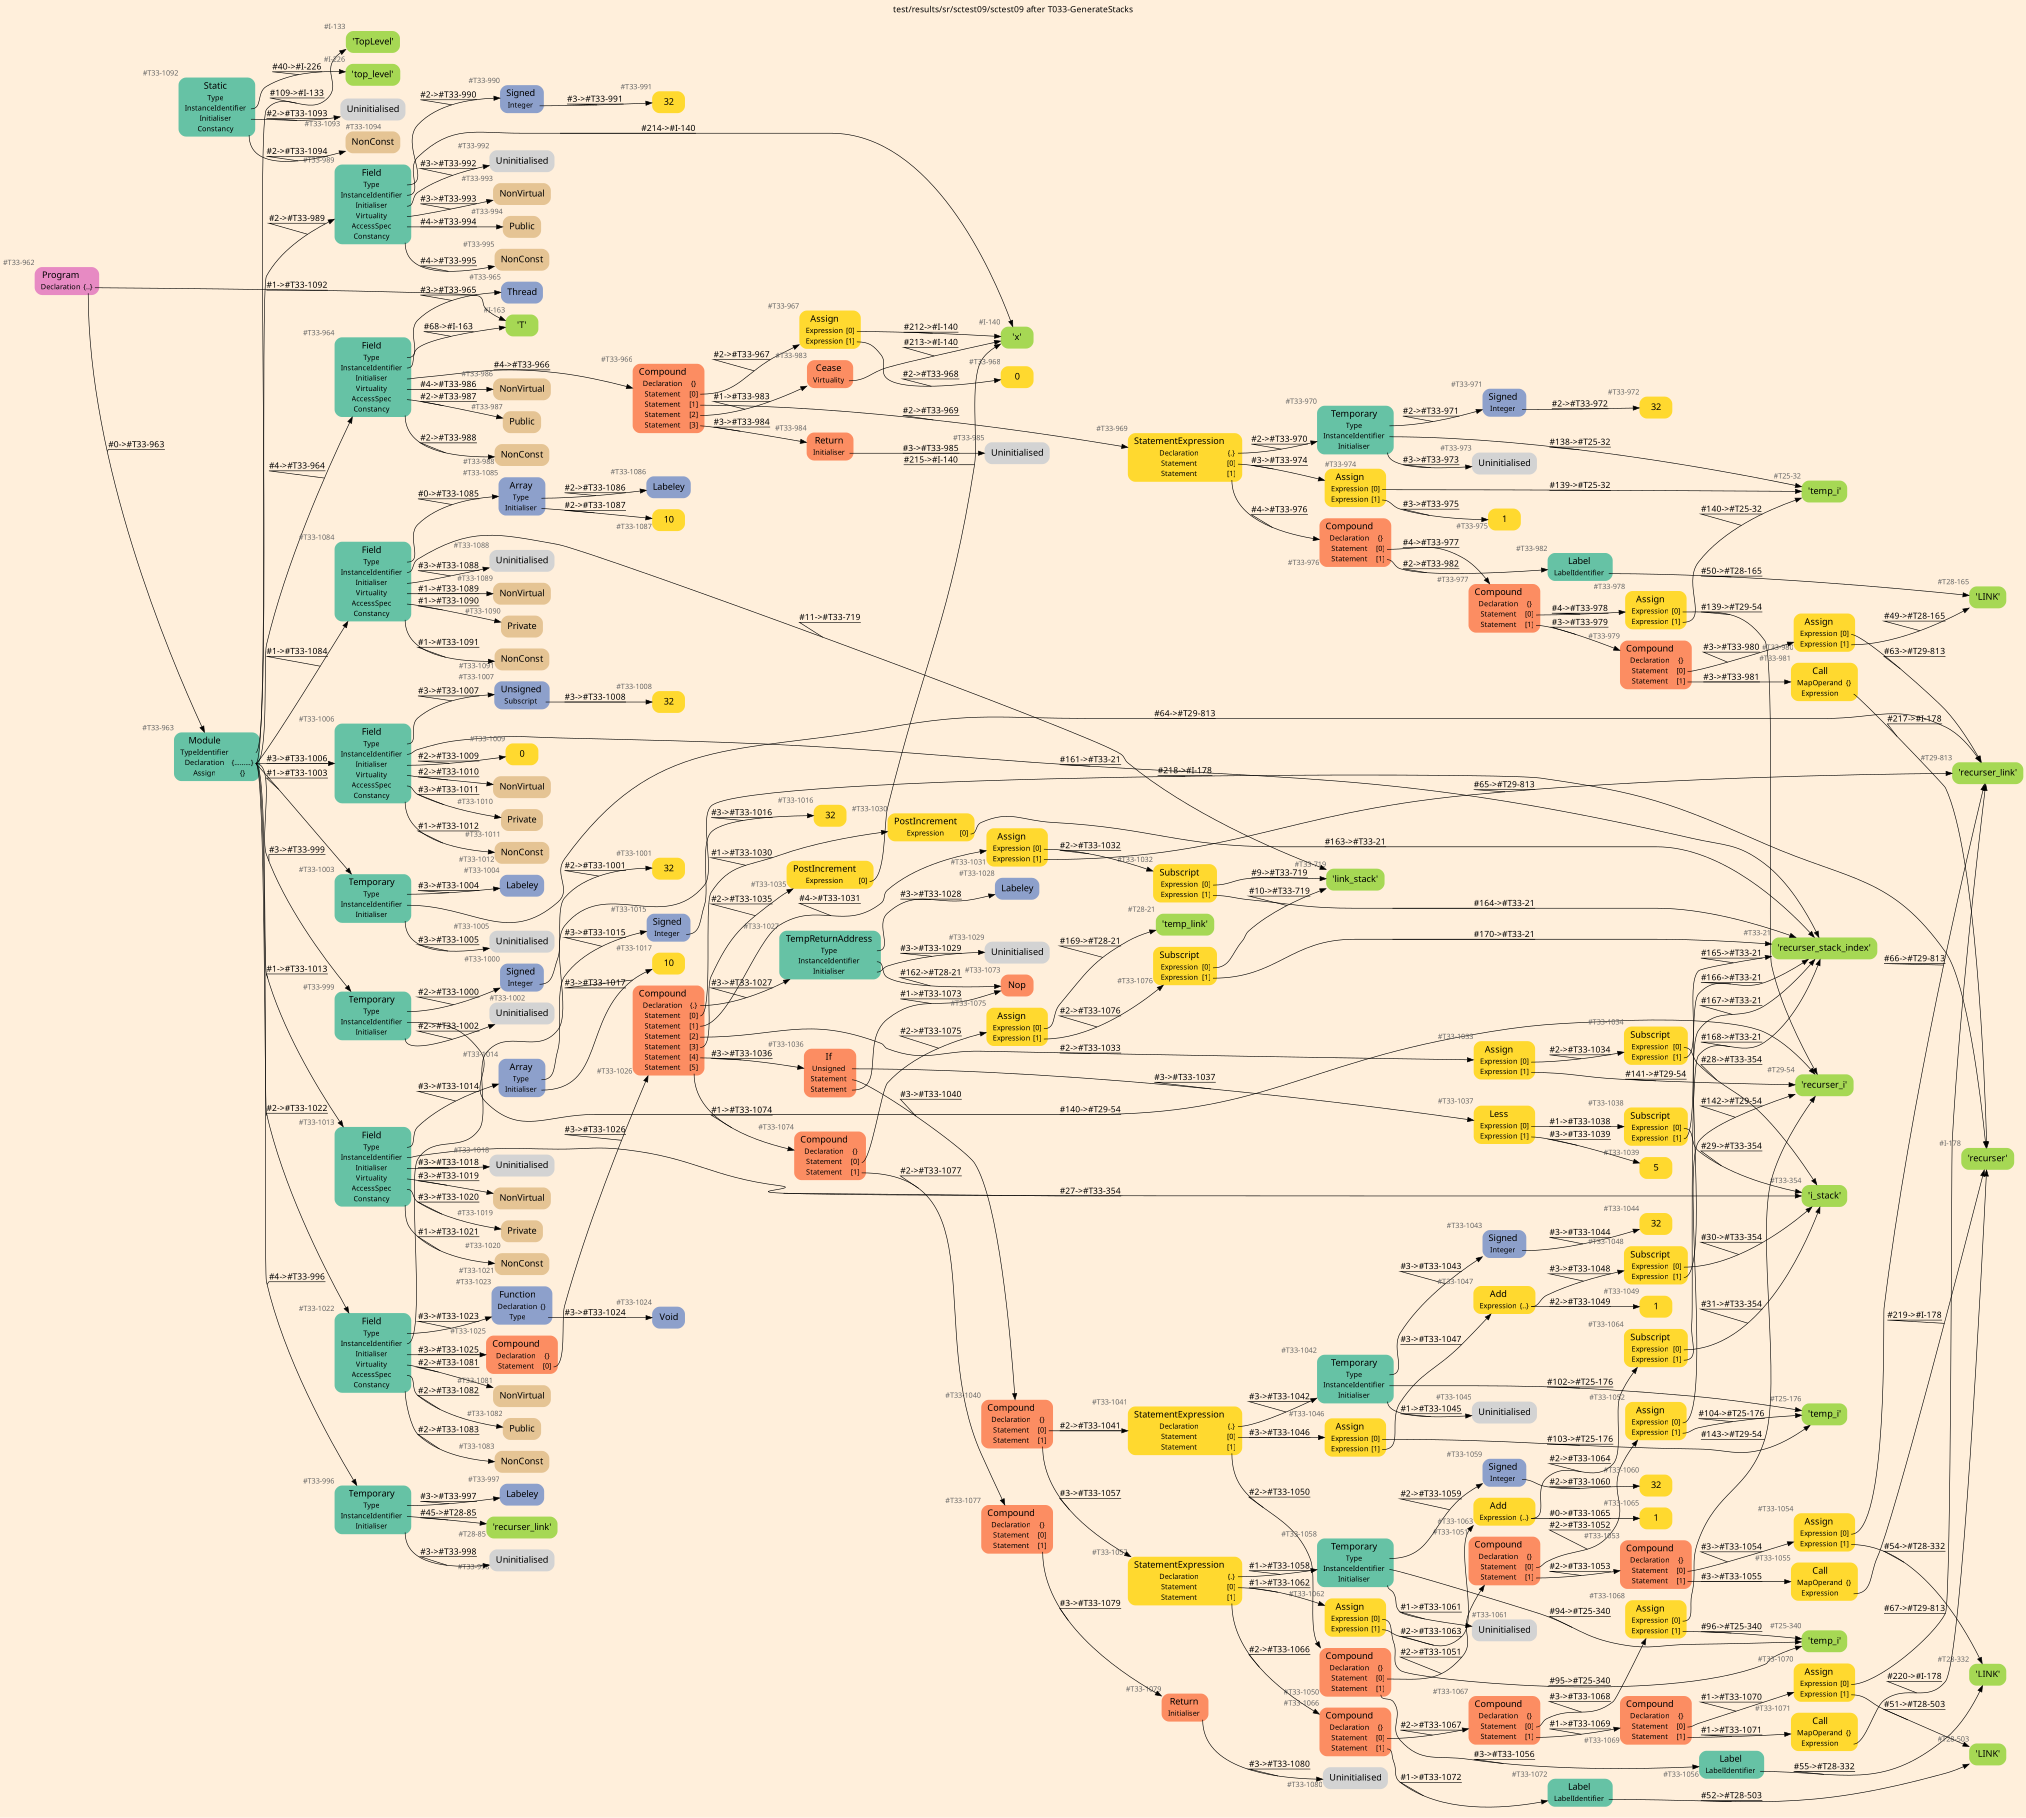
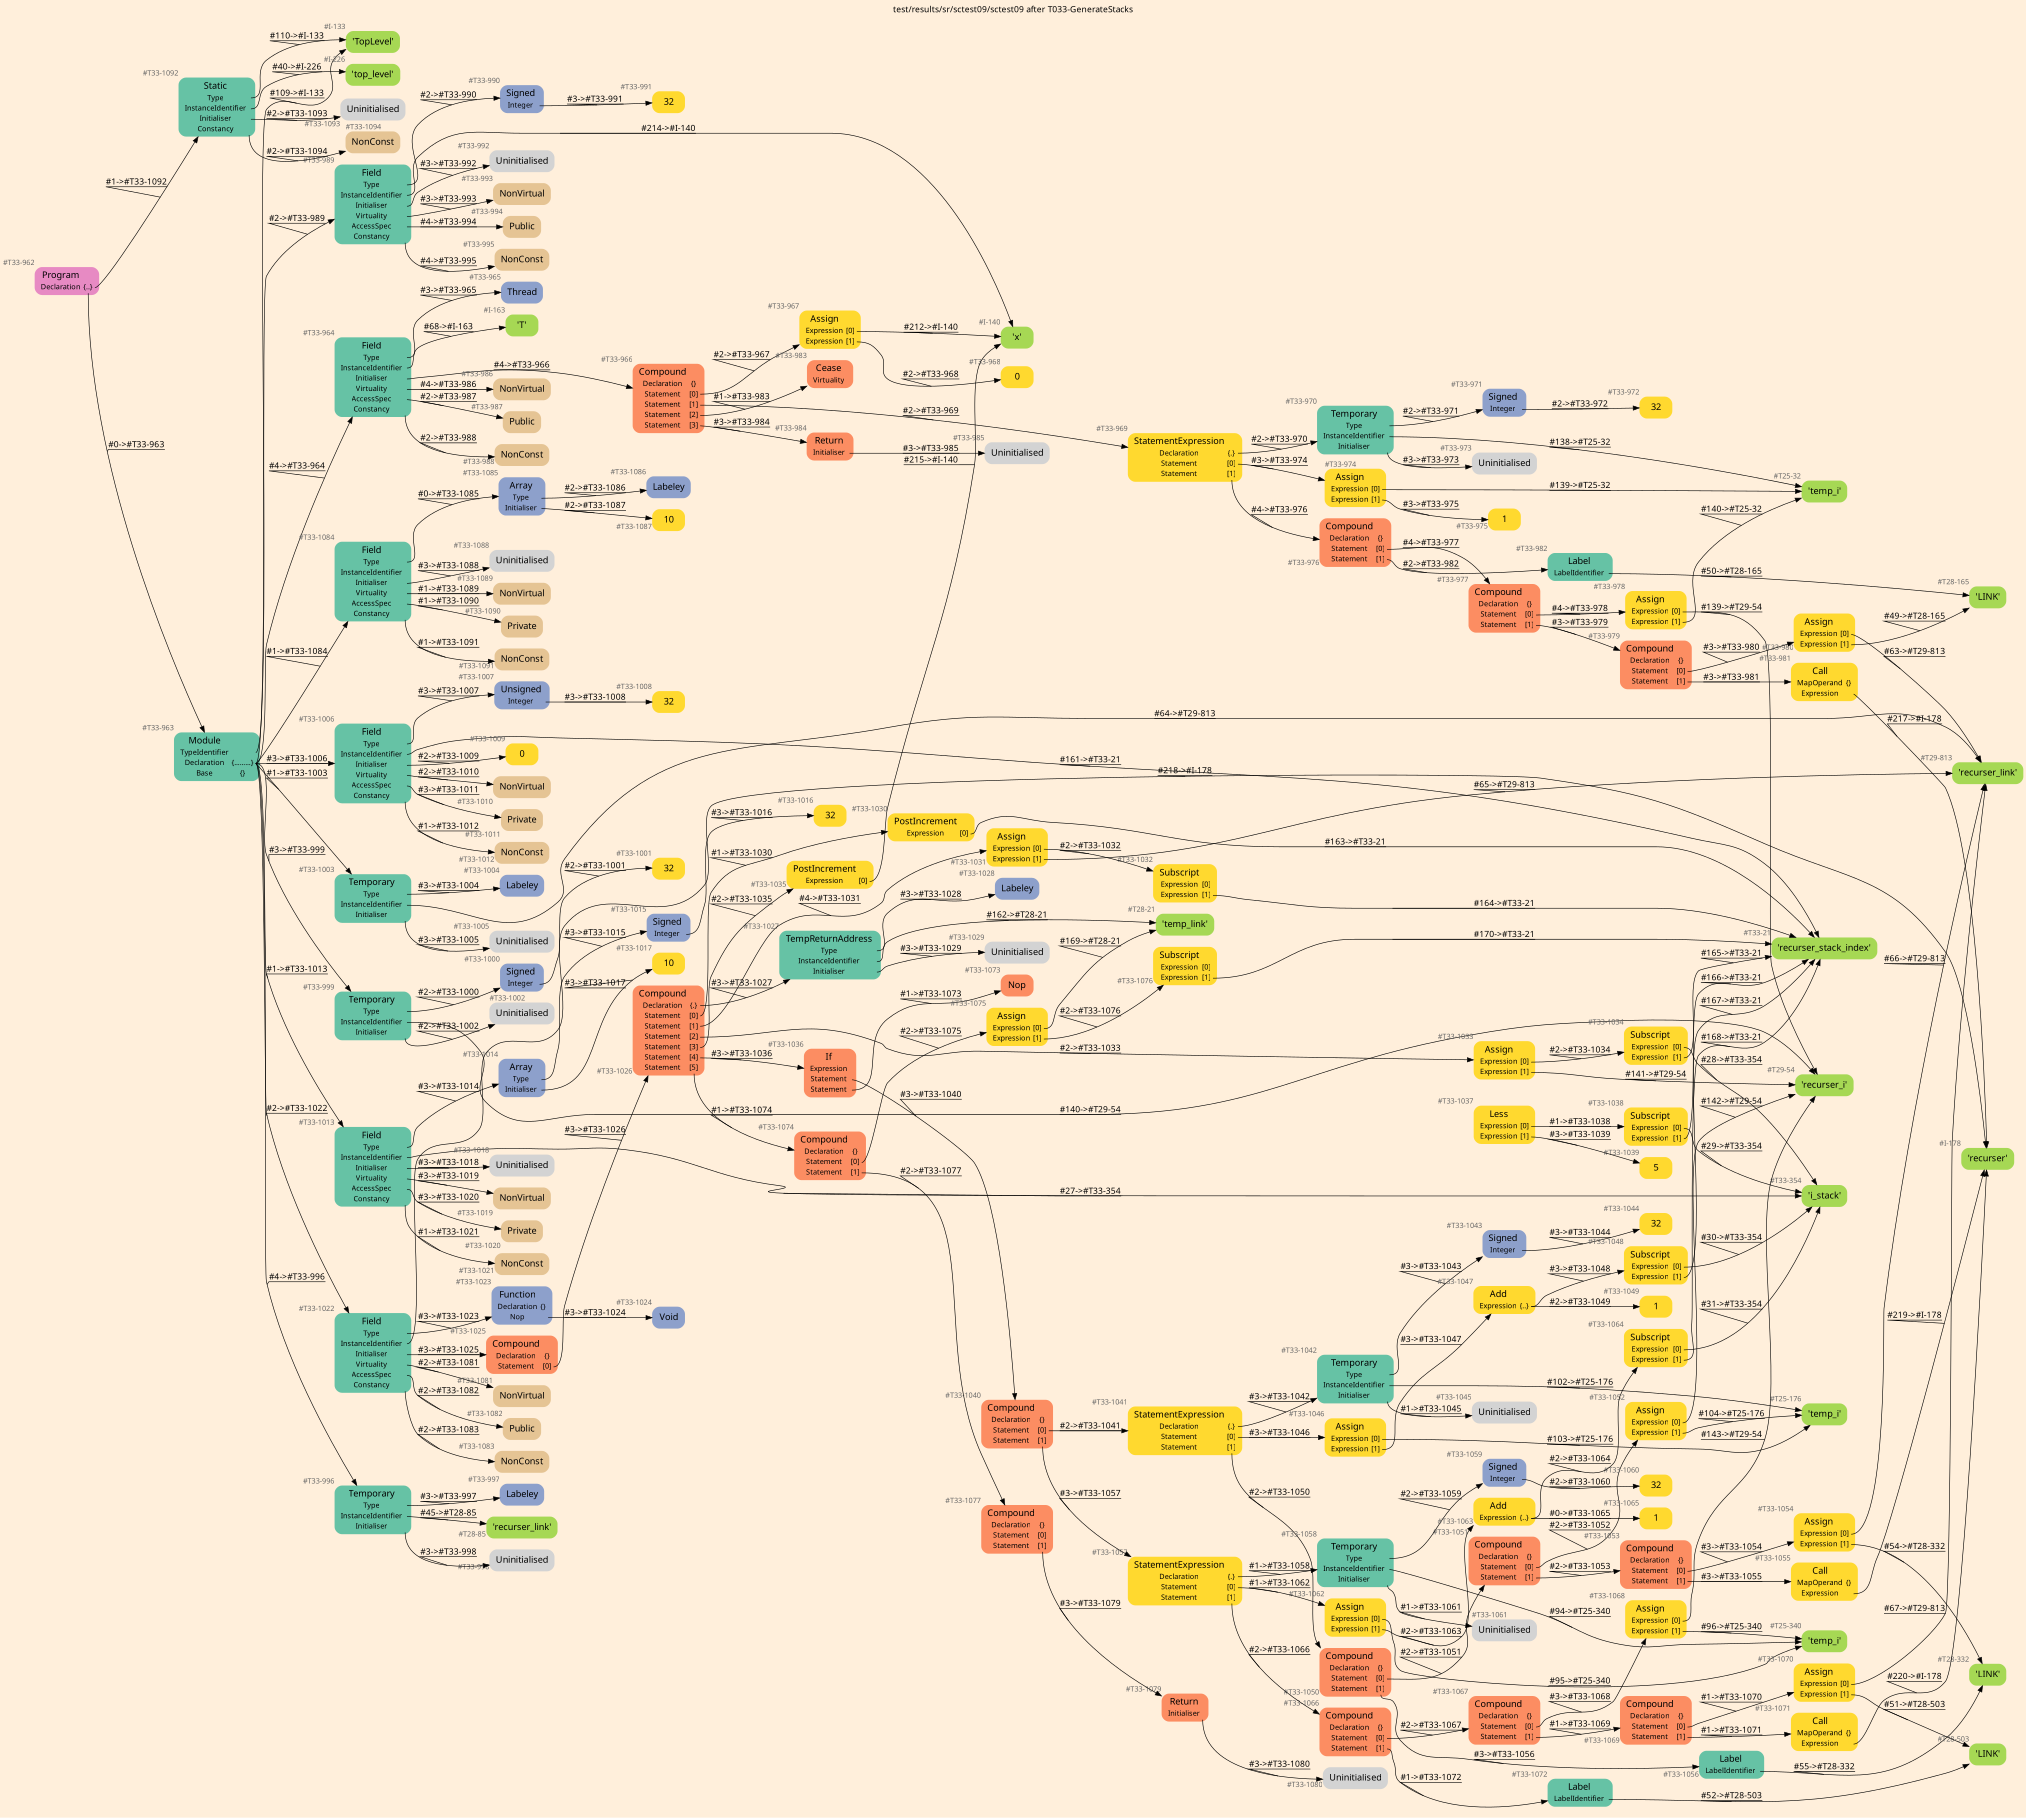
edge "Static" -> "'TopLevel'": added, label "#110->#I-133"
edge "Program" -> "'T'": now "Program" -> "Static"
edge "Cease" -> "'x'": removed, label "#213->#I-140"
node "Unsigned": text "Subscript" -> "Integer"
node "Module": text "Assign" -> "Base"
node "'link_stack'": removed
edge "TempReturnAddress" -> "Nop": now "TempReturnAddress" -> "'temp_link'"
node "If": text "Unsigned" -> "Expression"
edge "If" -> "Less": removed, label "#3->#T33-1037"
node "Function": text "Type" -> "Nop"
